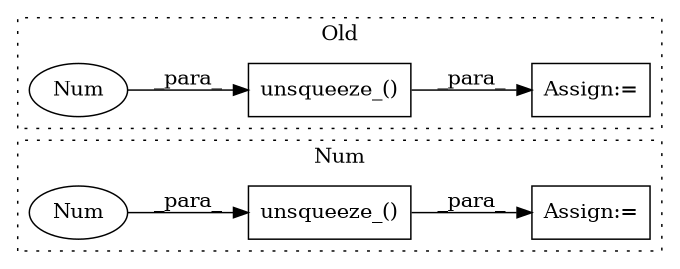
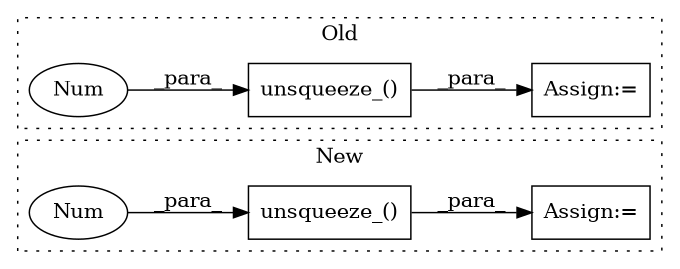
cluster "Num": label "Num" -> "New"
